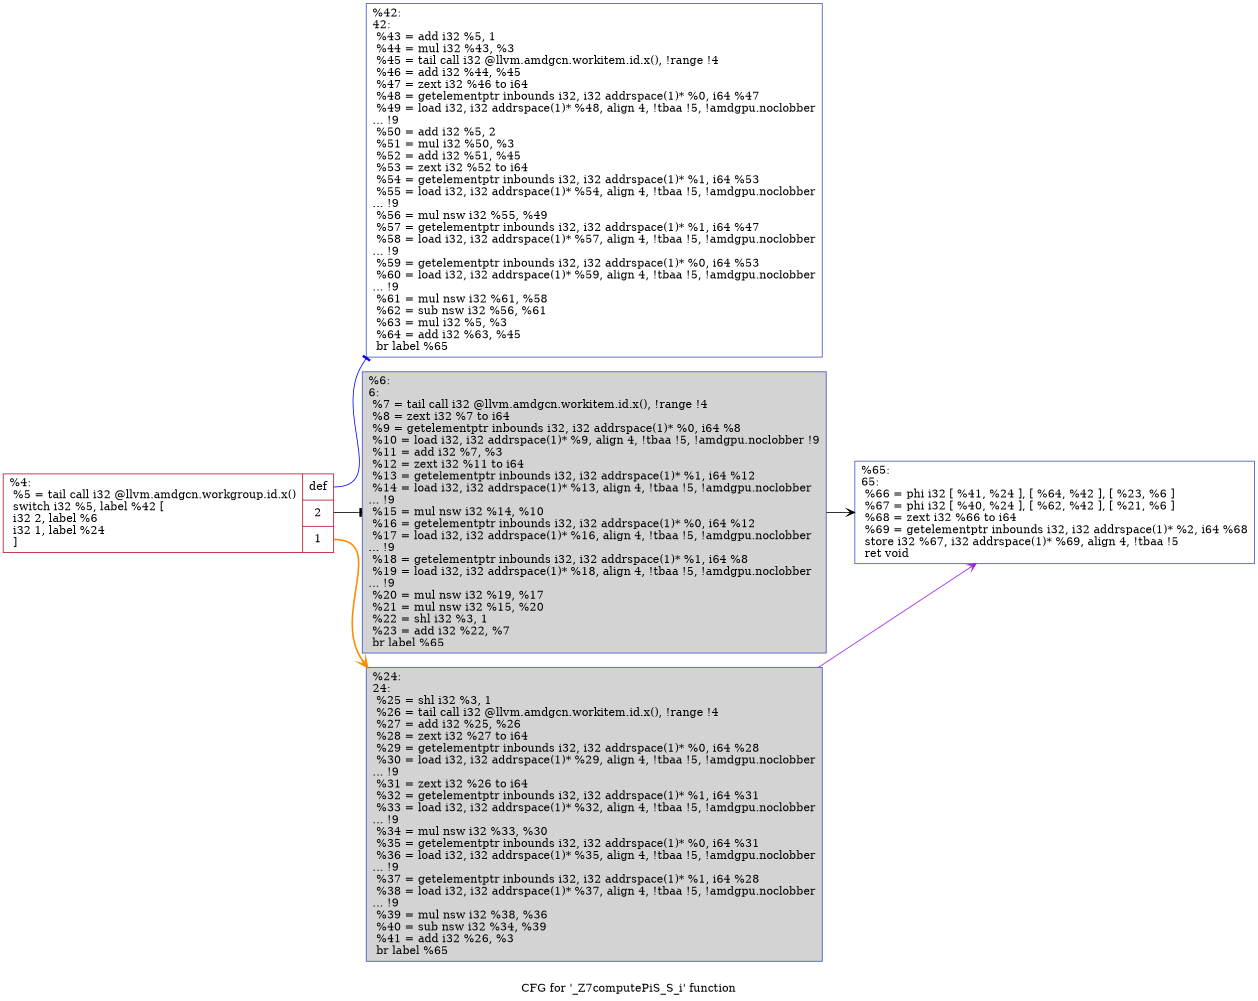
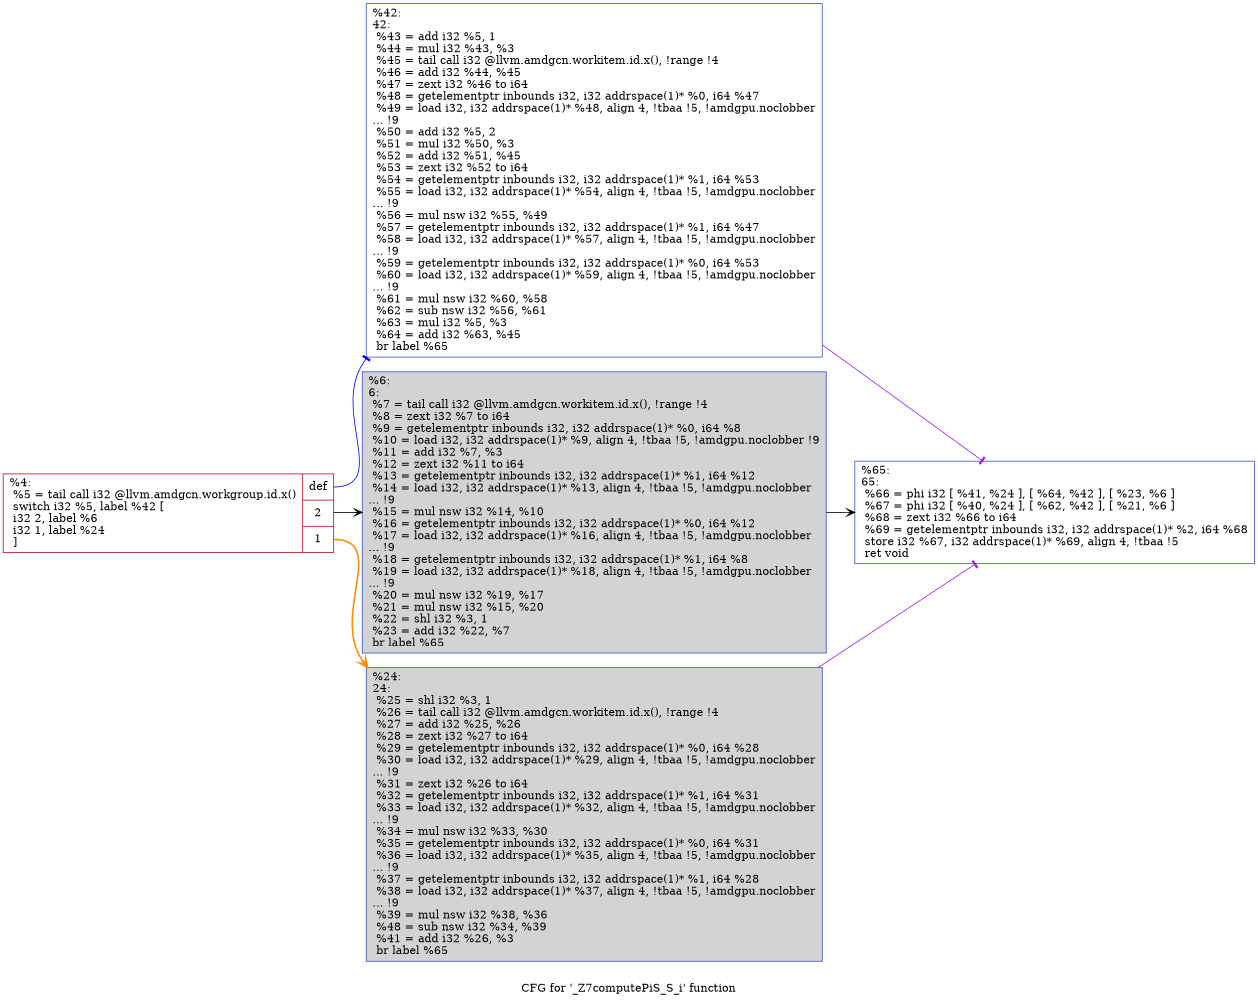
node "%42:": text "%61 = mul nsw i32 %61, %58" -> "%61 = mul nsw i32 %60, %58"
edge "%42:" -> "%65:": added
edge "%4:" -> "%6:": arrowhead tee -> vee
edge "%24:" -> "%65:": arrowhead vee -> tee
node "%24:": text "%40 = sub nsw i32 %34, %39" -> "%48 = sub nsw i32 %34, %39"
